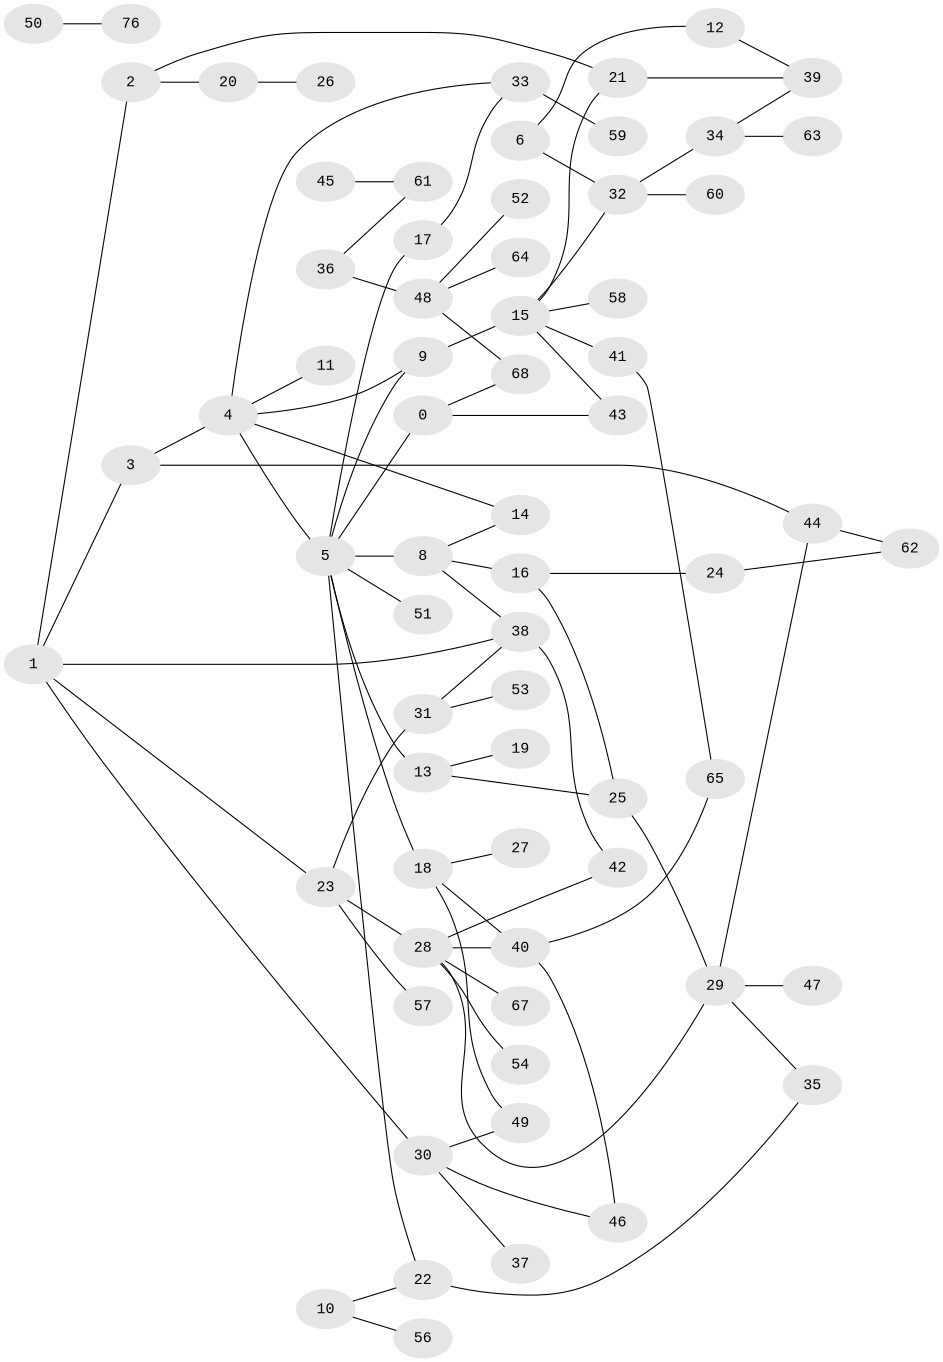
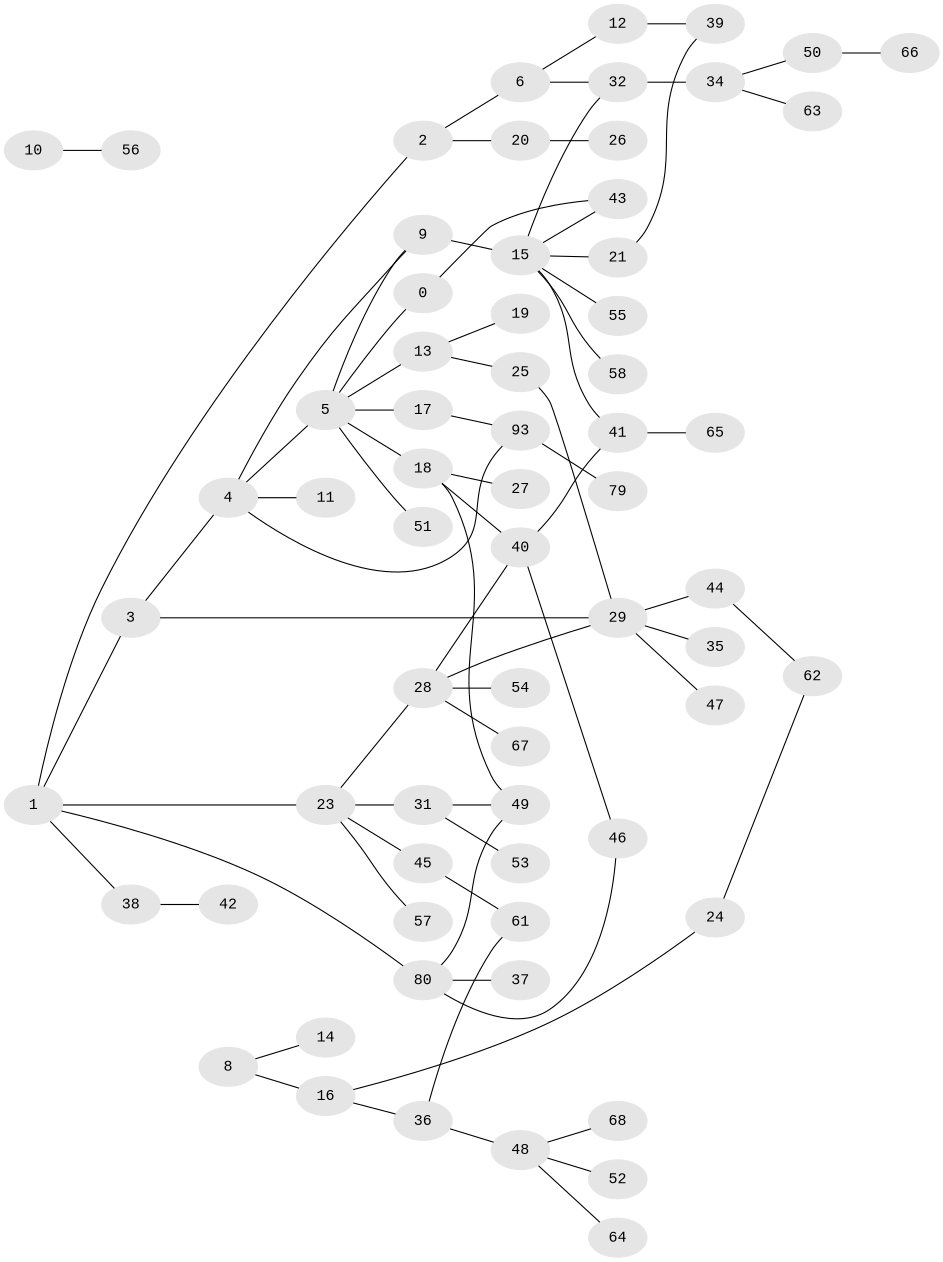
node "76": label "76" -> "66"
edge "21" -- "2": now "6" -- "2"
node "33": label "33" -> "93"
edge "39" -- "34": now "50" -- "34"
node "59": label "59" -> "79"
node "60": removed
node "55": added
edge "68" -- "0": removed
edge "3" -- "44": now "3" -- "29"
edge "4" -- "14": removed
edge "5" -- "8": removed
edge "8" -- "38": removed
edge "38" -- "31": now "49" -- "31"
edge "16" -- "25": now "16" -- "36"
edge "23" -- "45": added
edge "65" -- "40": now "41" -- "40"
edge "42" -- "28": removed
node "30": label "30" -> "80"
node "22": removed
